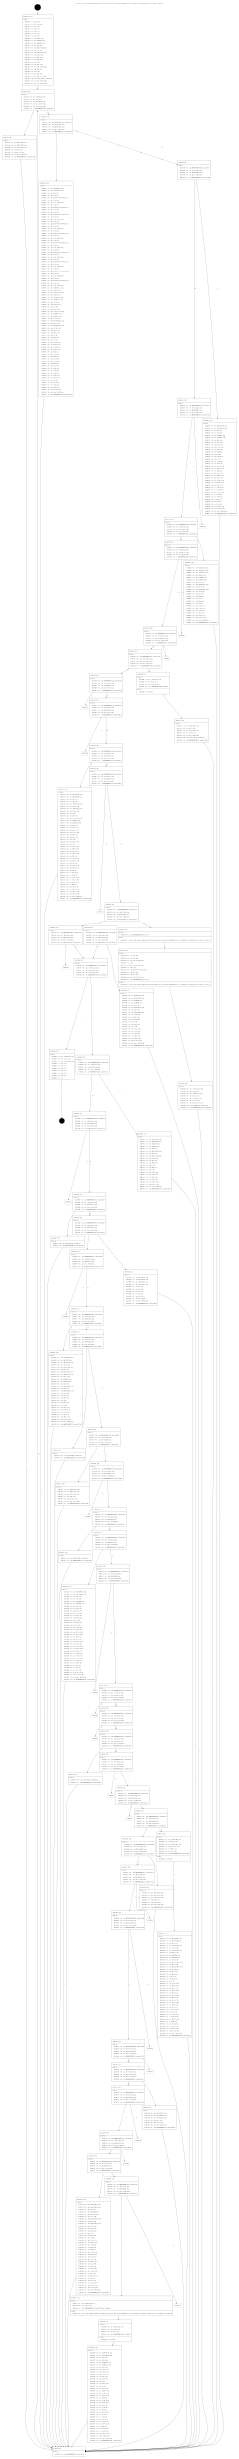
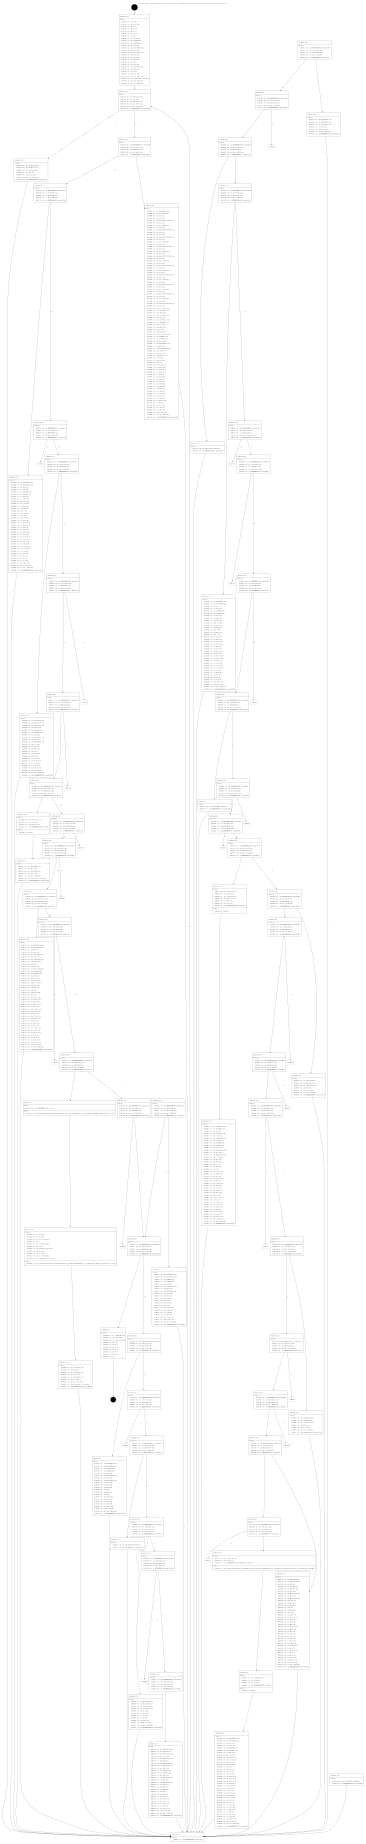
node "0x401530 [28]": removed
